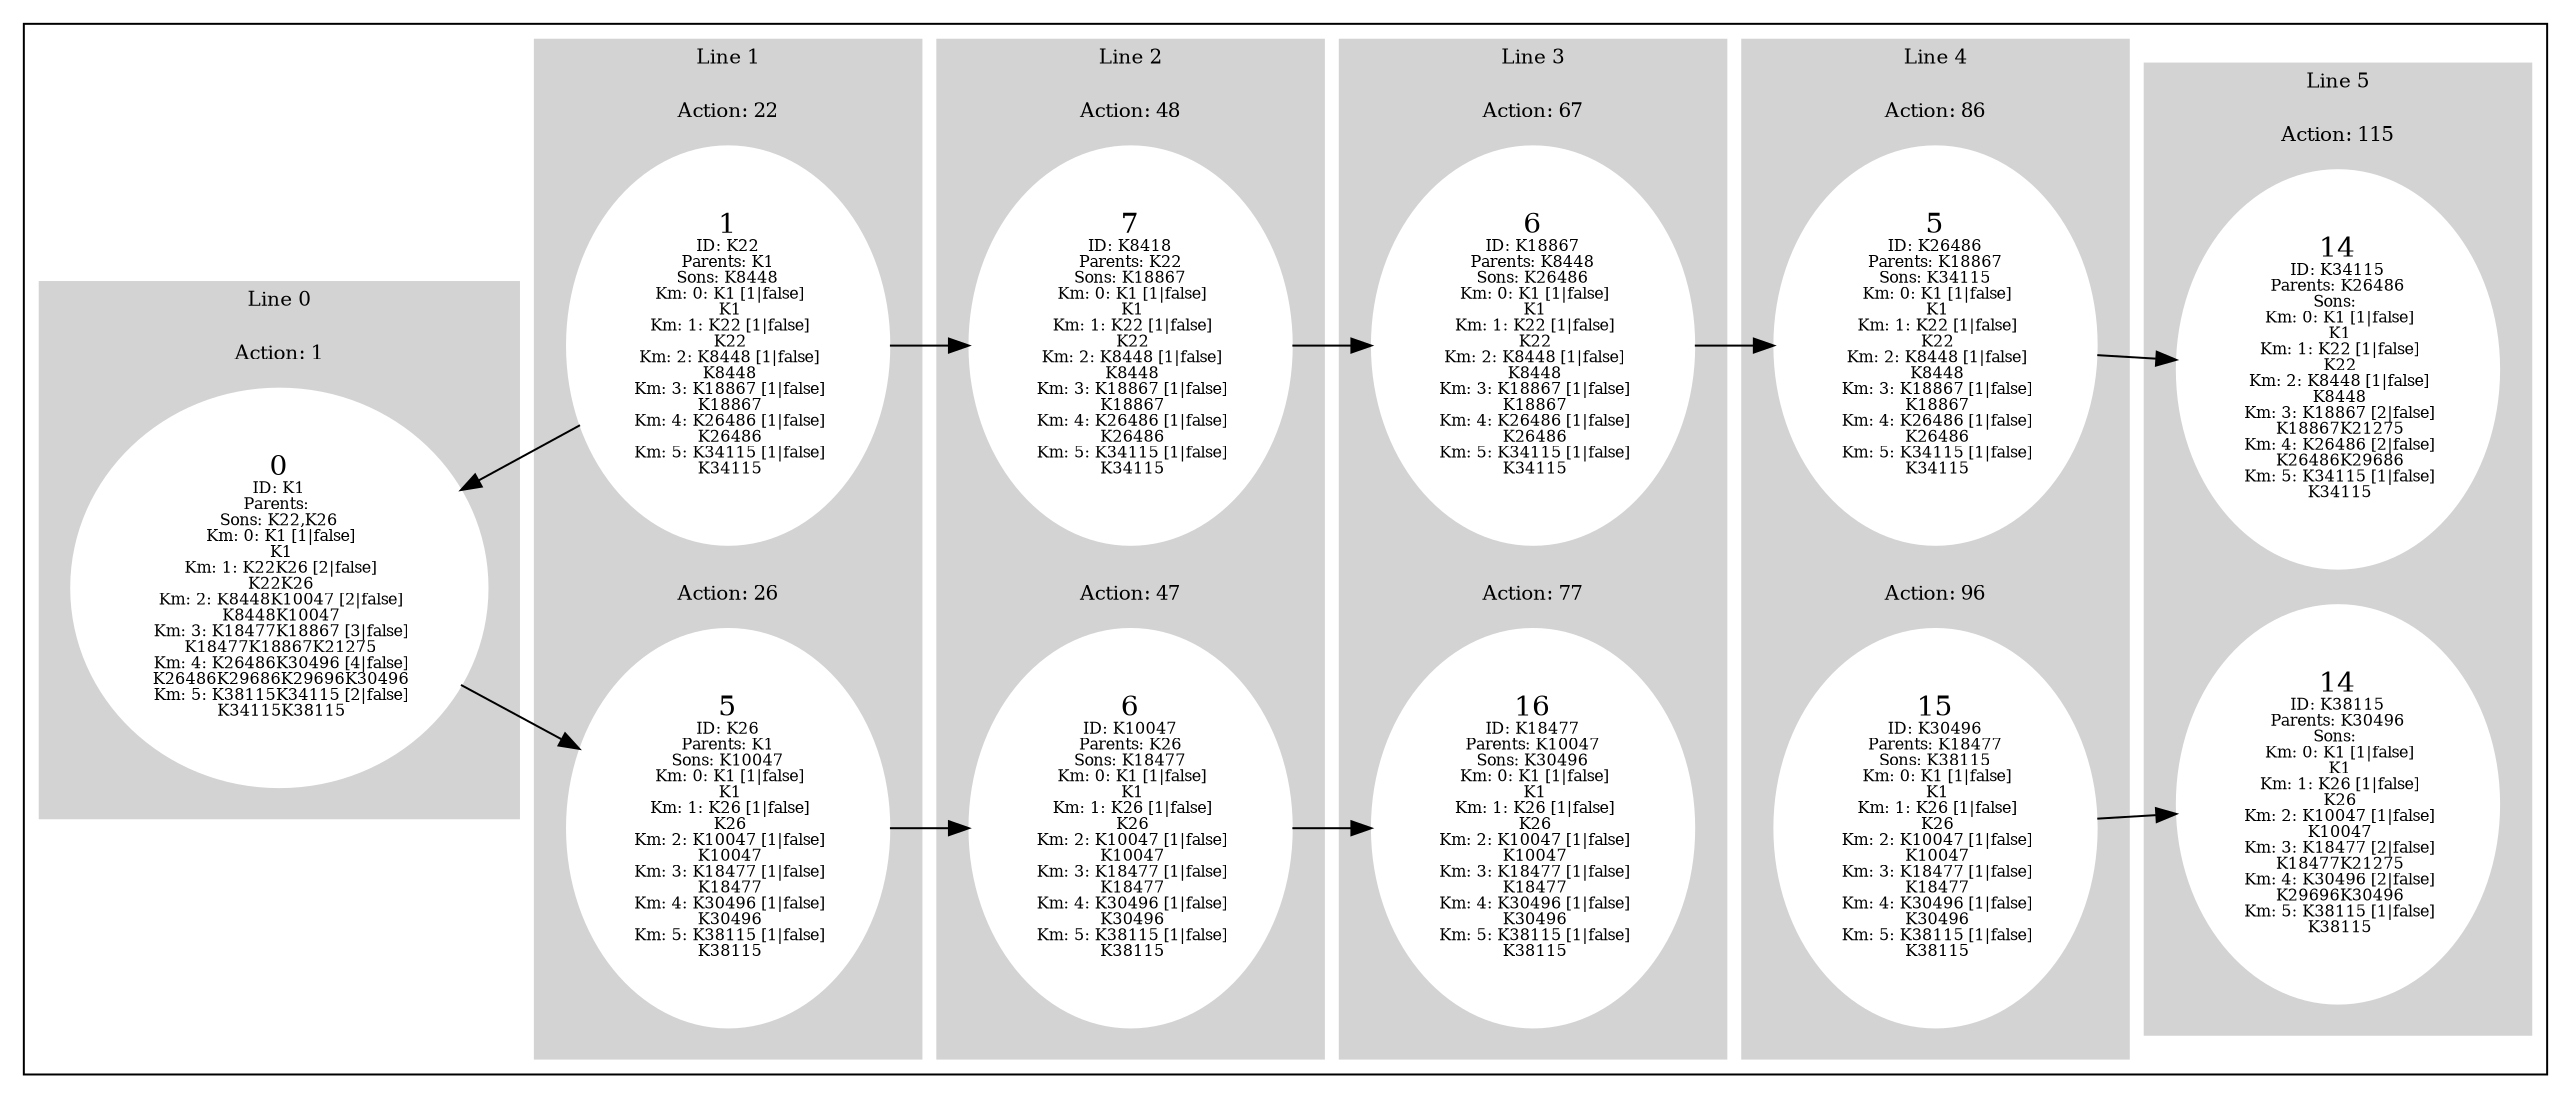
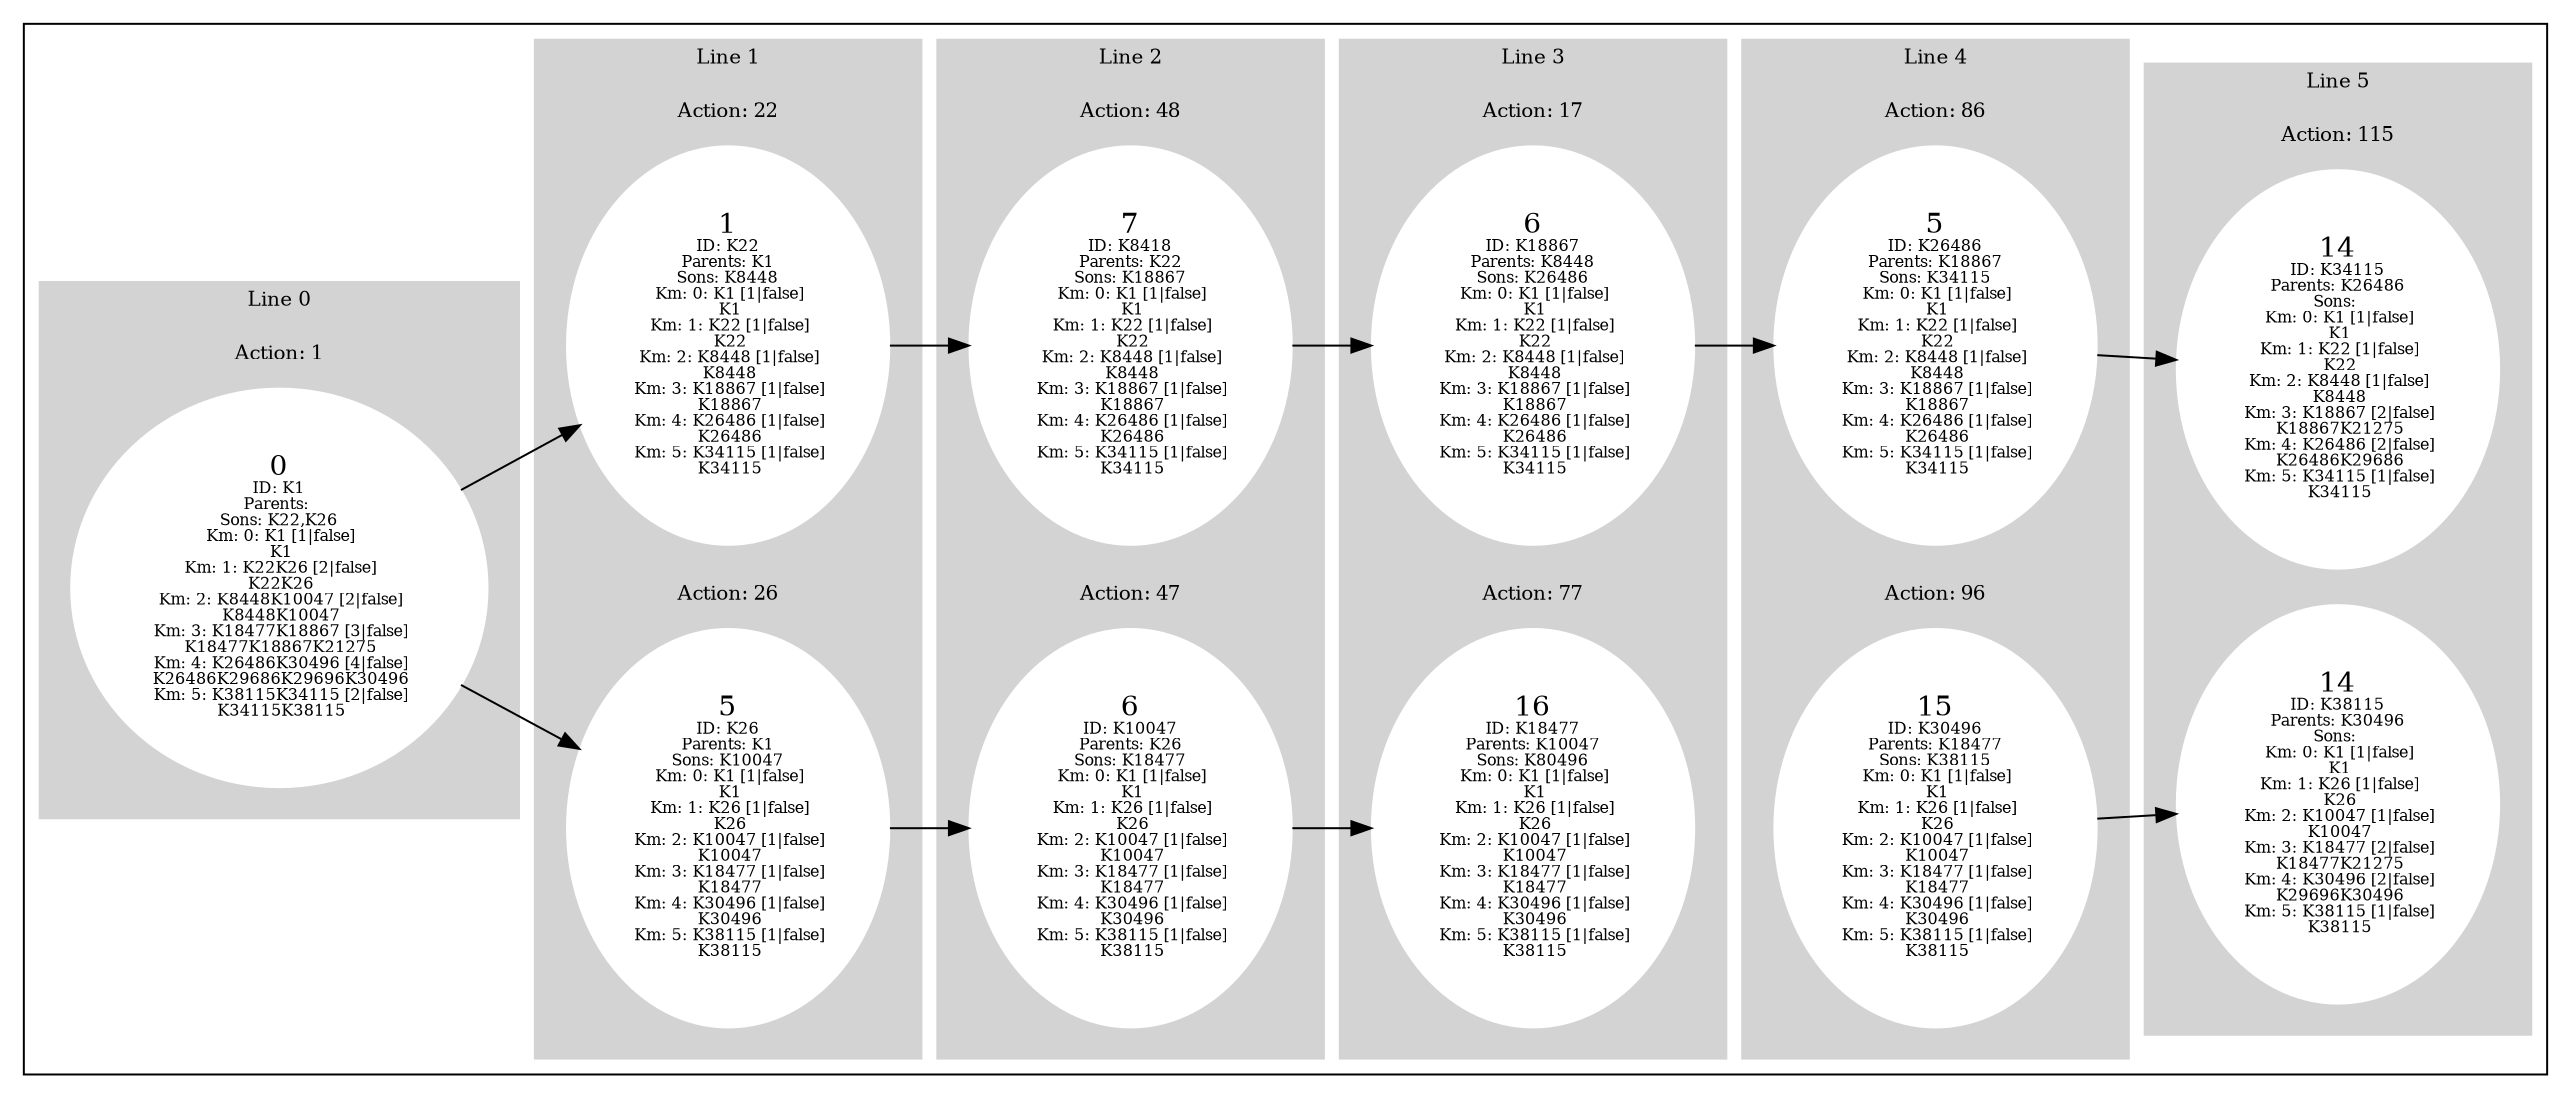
cluster "Action: 67": label "Action: 67" -> "Action: 17"
edge "1" -> "0": reversed
node "16": text "Sons: K30496" -> "Sons: K80496"
